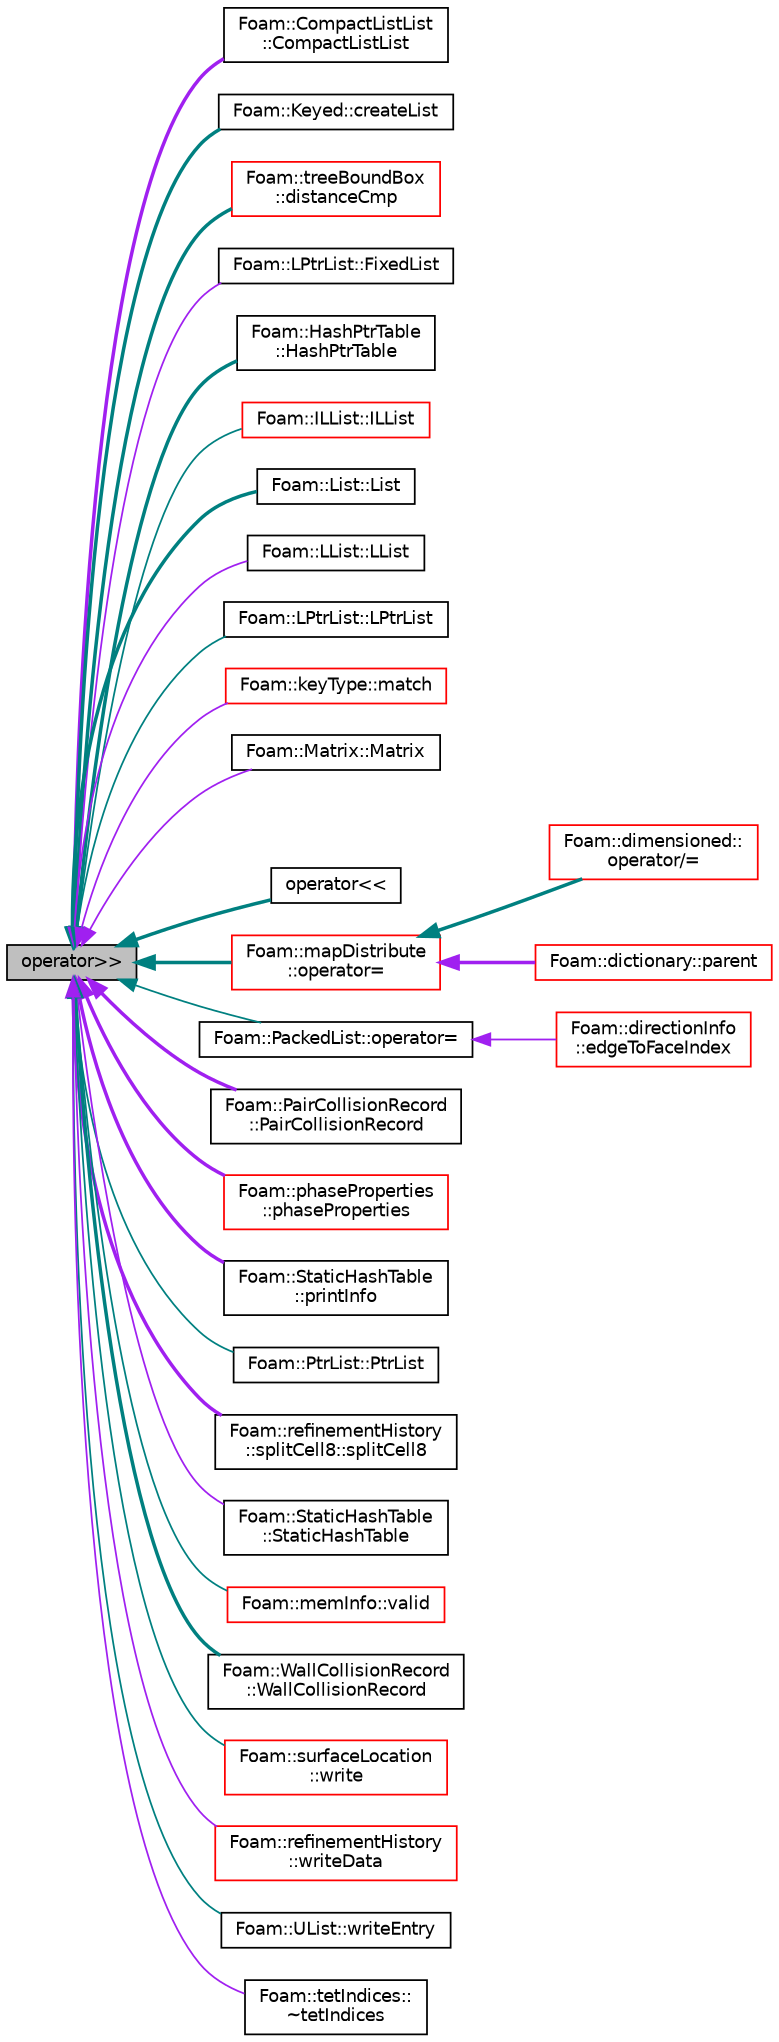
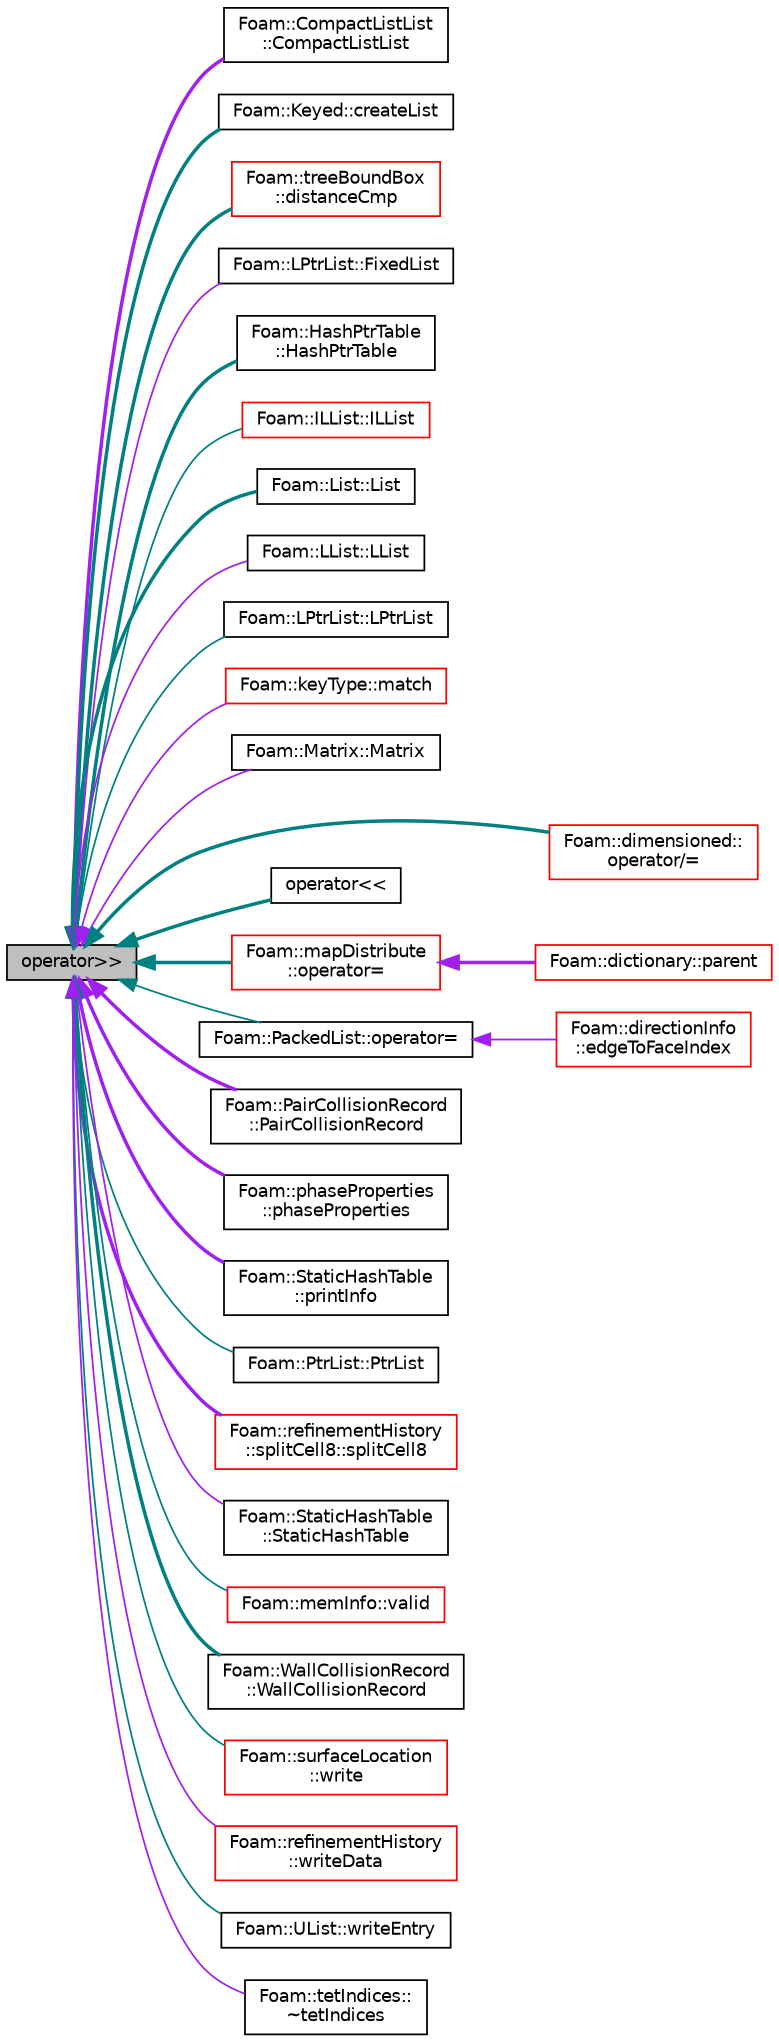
edge "Foam::dimensioned:: operator/=" -> "Foam::mapDistribute ::operator=": now "Foam::dimensioned:: operator/=" -> "operator>>"
node "Foam::phaseProperties ::phaseProperties": color red -> black
node "Foam::refinementHistory ::splitCell8::splitCell8": color black -> red
